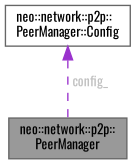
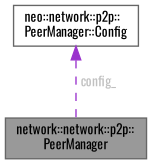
node "neo::network::p2p:: PeerManager": label "neo::network::p2p:: PeerManager" -> "network::network::p2p:: PeerManager"
